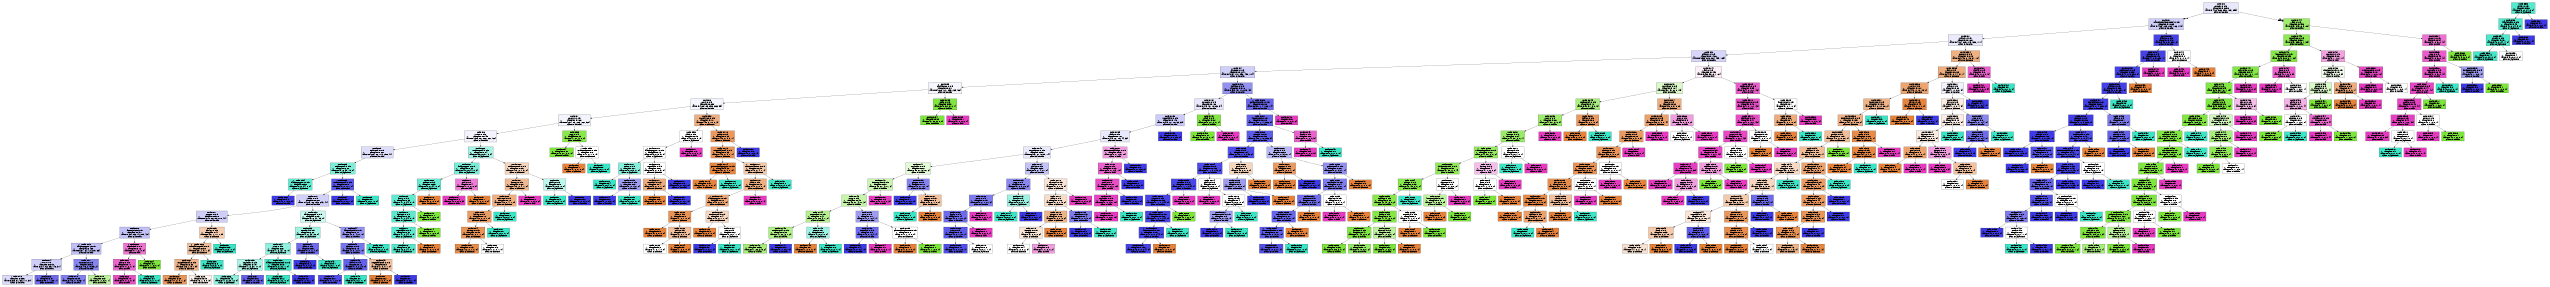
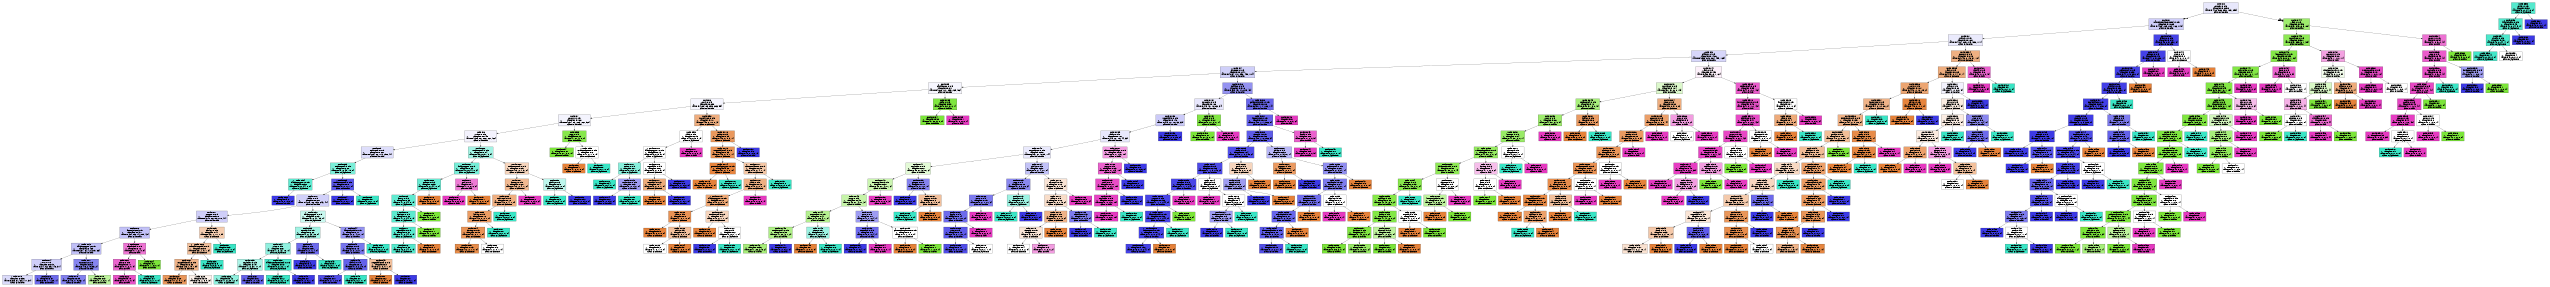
node "node #515": text "cheese = 1" -> "samples = 1"
node "node #224": text "class = chinese" -> "class = cardamom"
node "node #427": text "seed = 1" -> "samples = 1"
